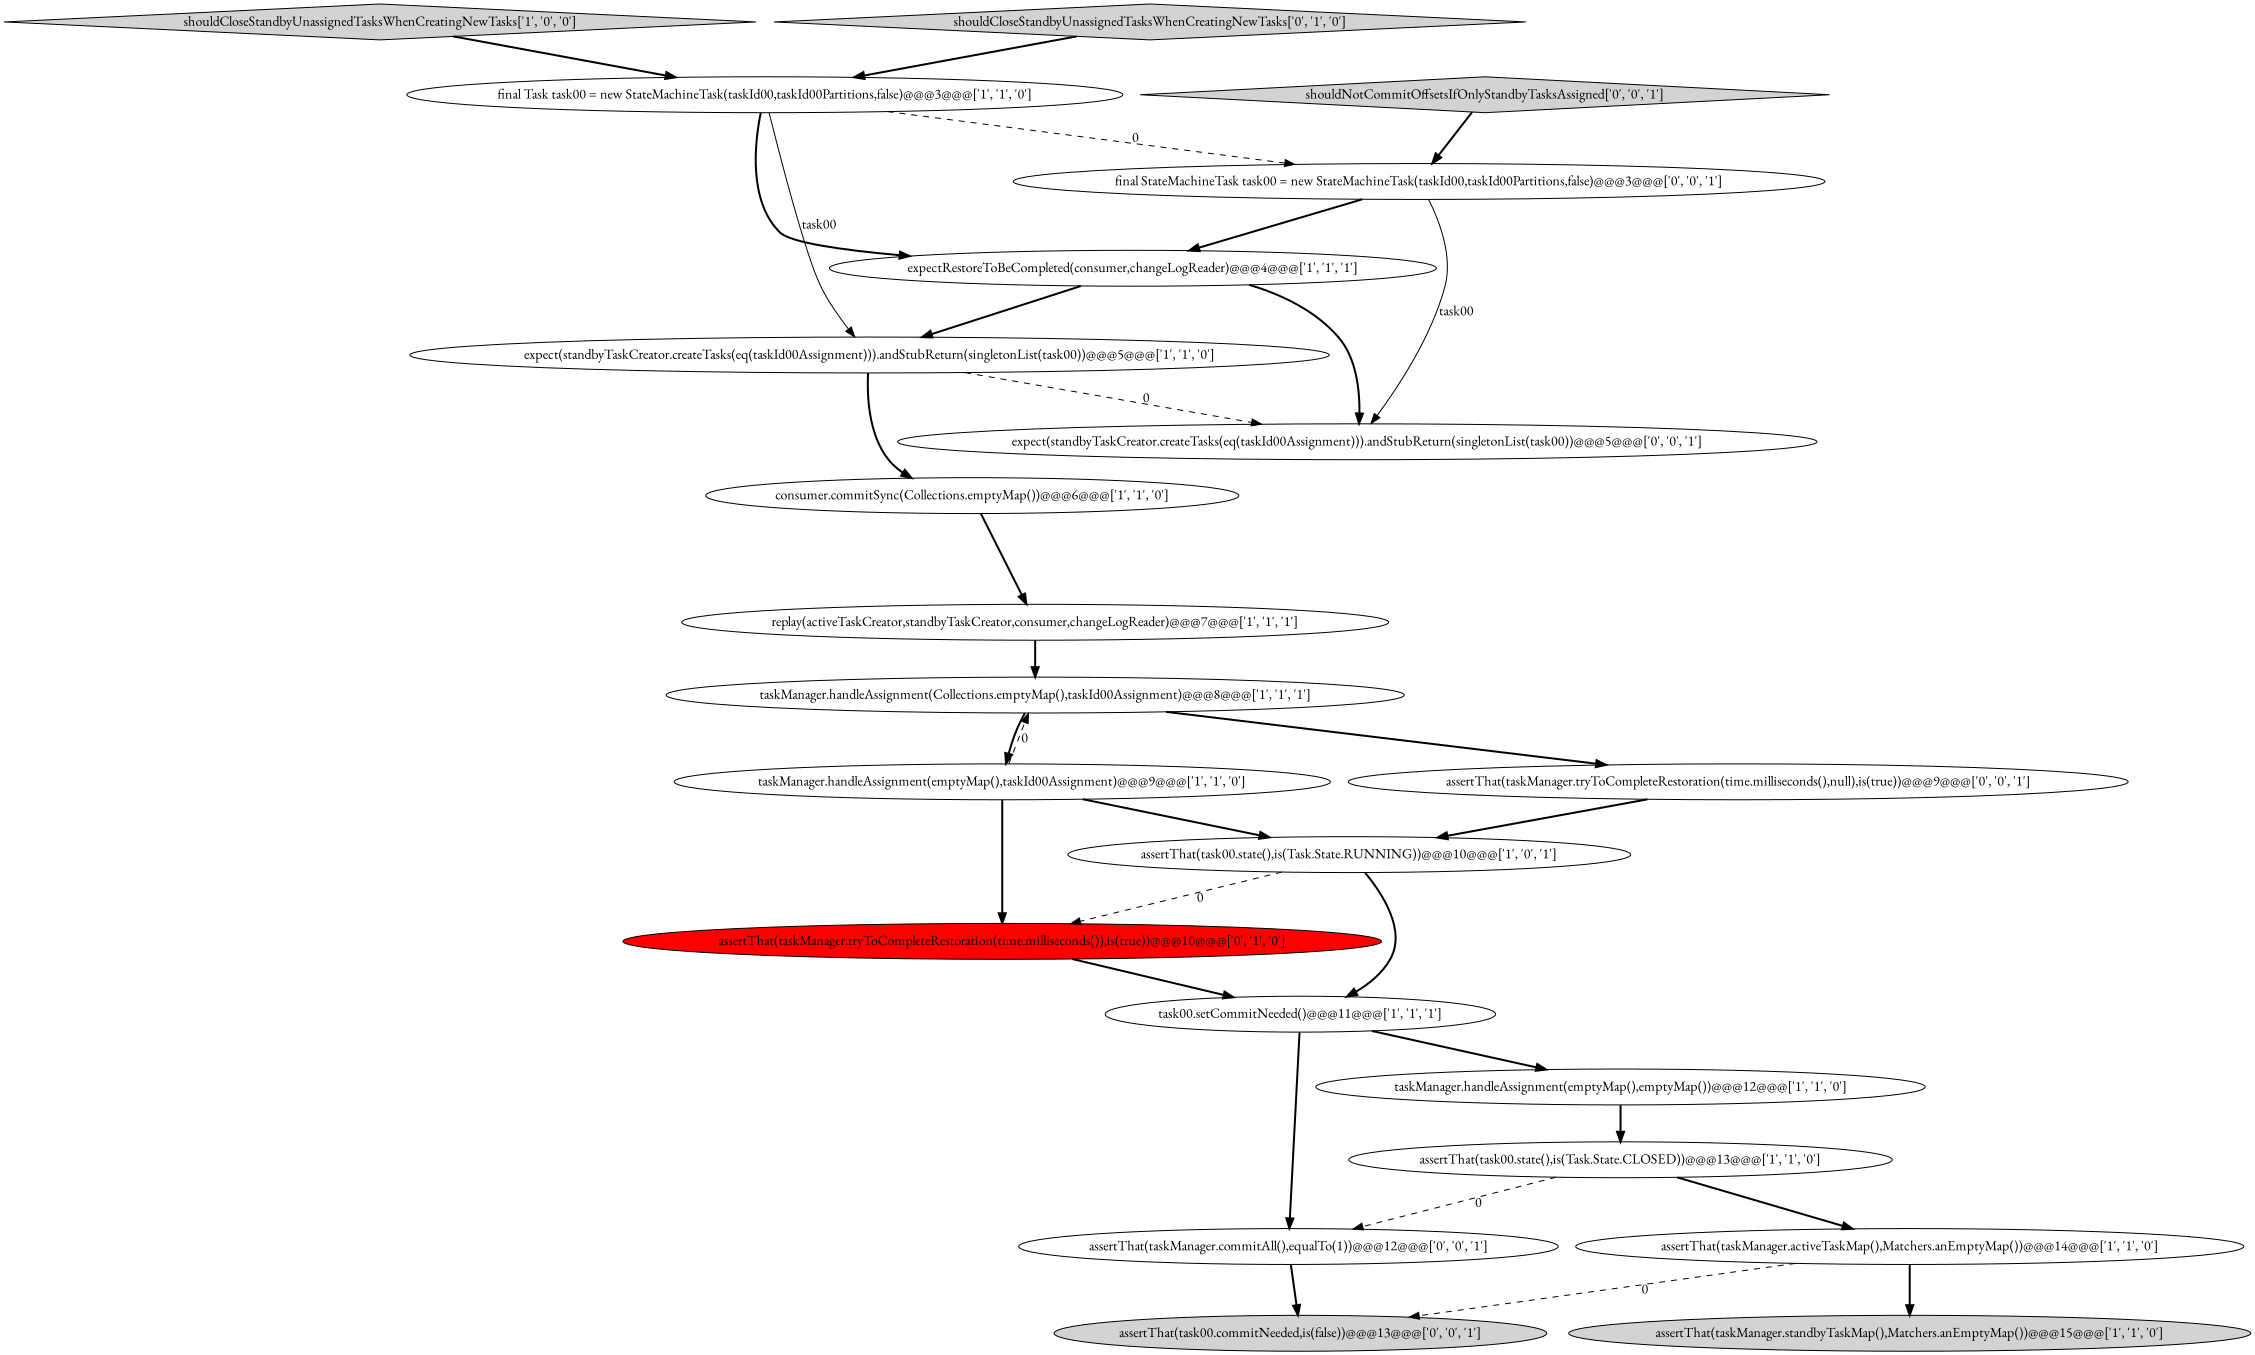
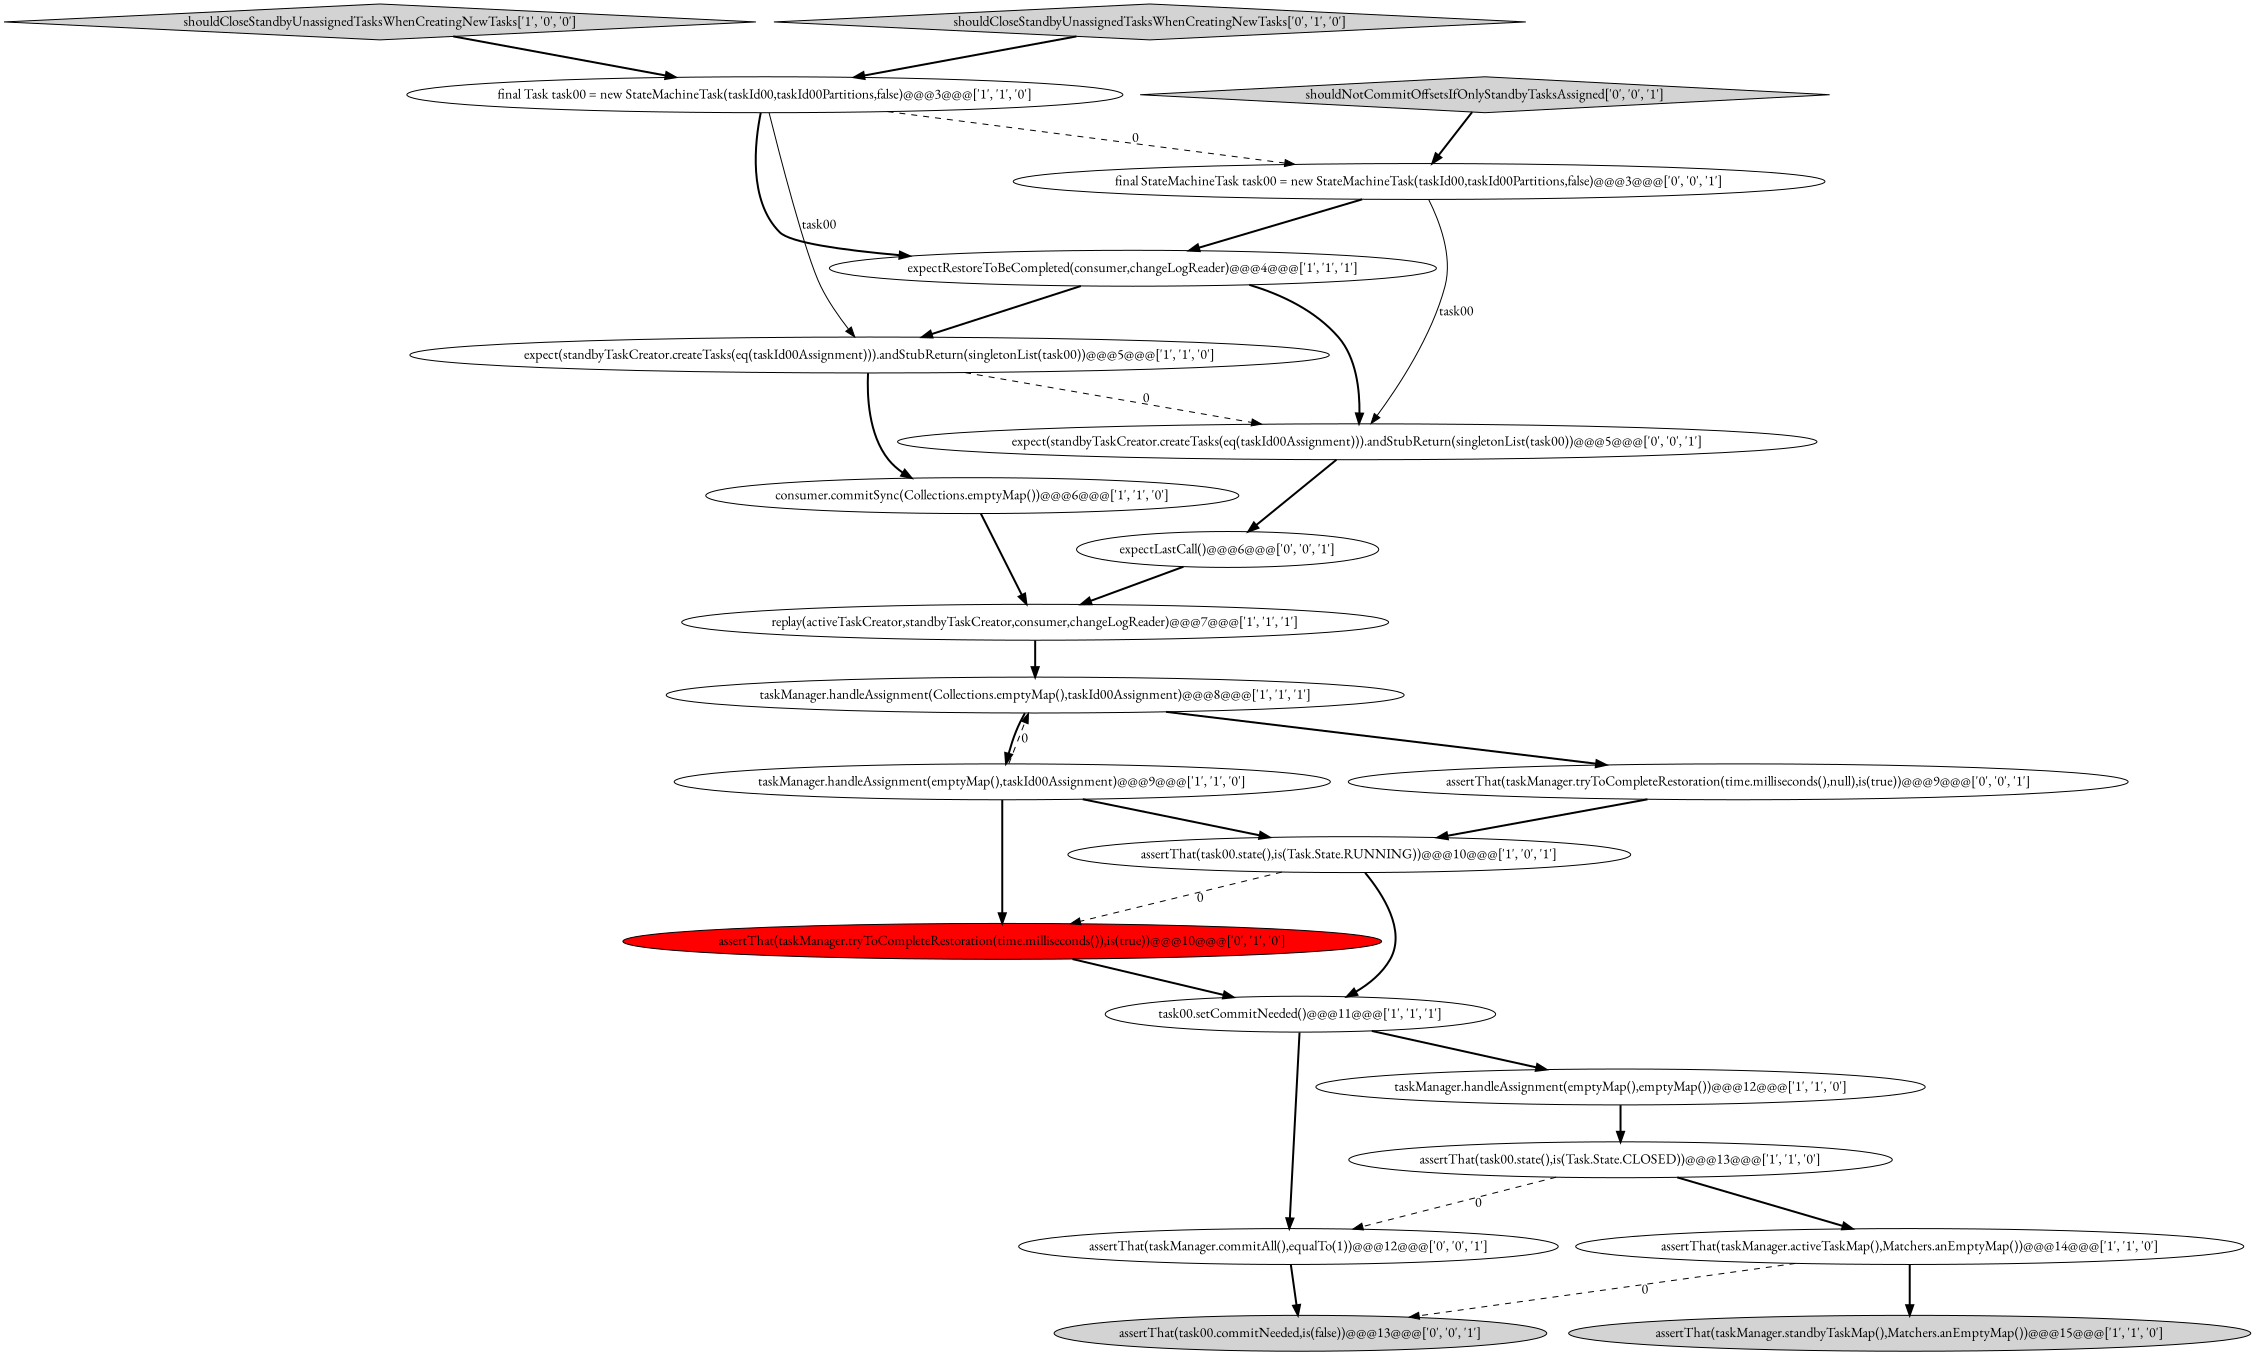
node "expectLastCall()@@@6@@@['0', '0', '1']": added
